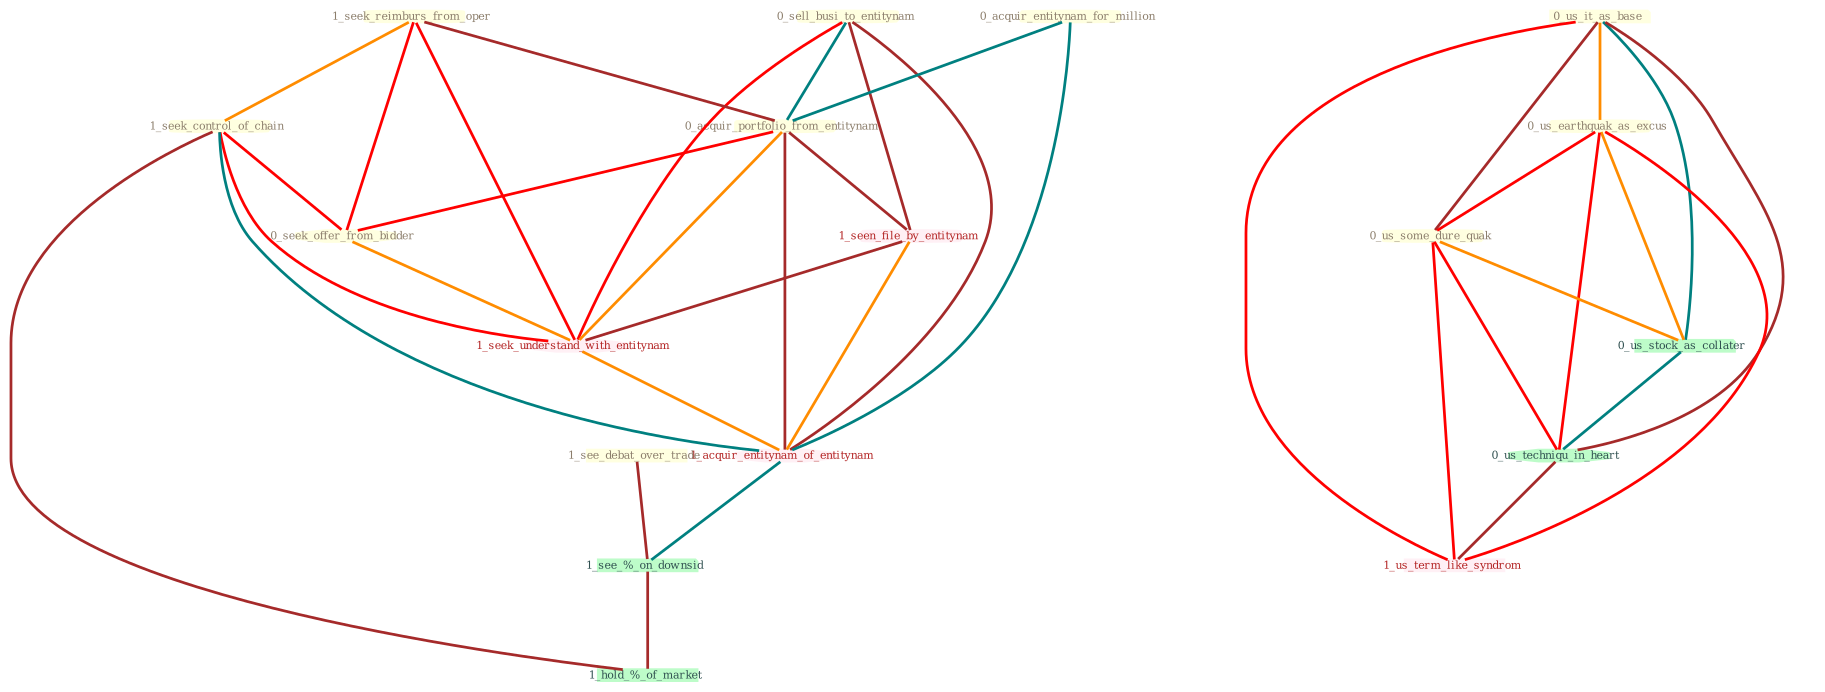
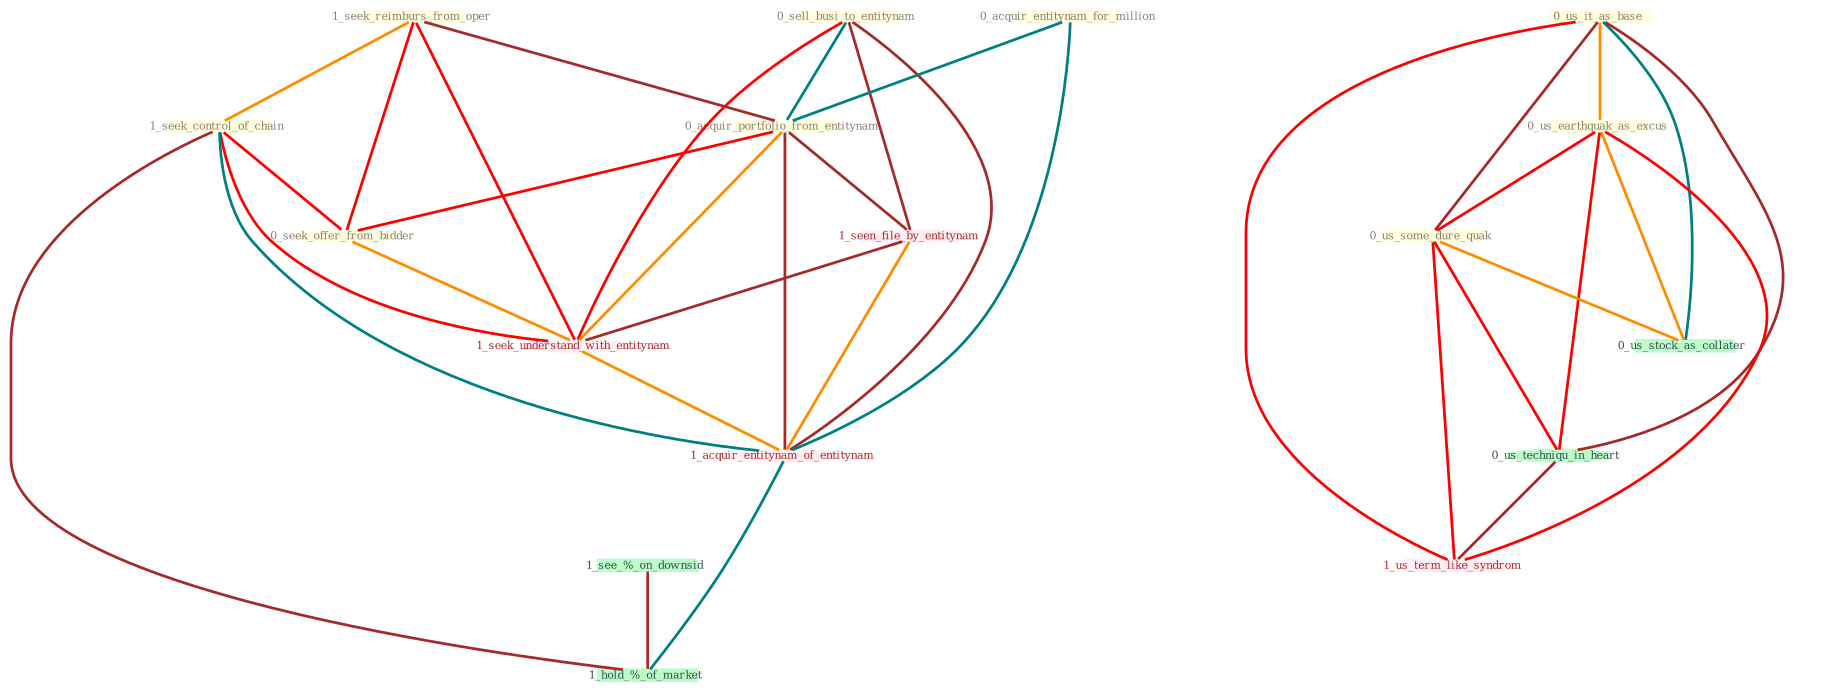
edge "0_us_stock_as_collater" -- "0_us_techniqu_in_heart": removed
node "1_see_debat_over_trade": removed
edge "1_acquir_entitynam_of_entitynam" -- "1_see_%_on_downsid": now "1_acquir_entitynam_of_entitynam" -- "1_hold_%_of_market"
